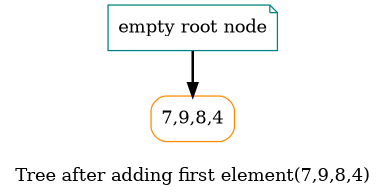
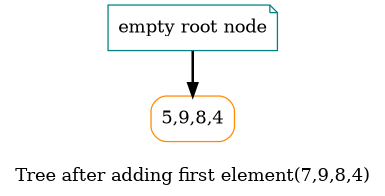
node "7,9,8,4": label "7,9,8,4" -> "5,9,8,4"
